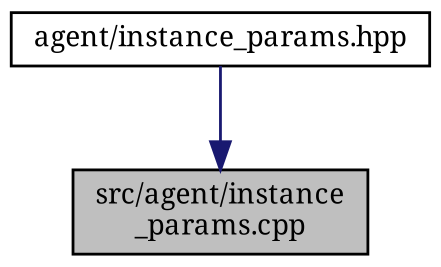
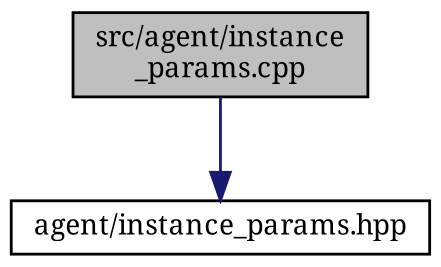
edge "agent/instance_params.hpp" -> "src/agent/instance _params.cpp": reversed
